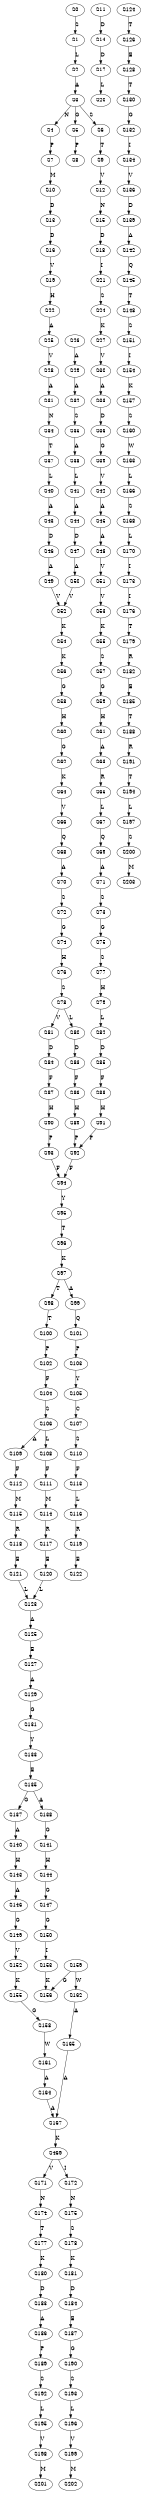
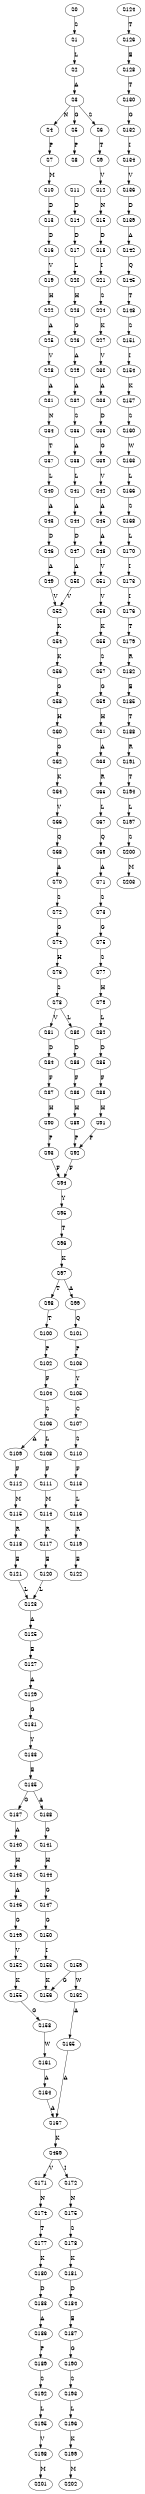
node "S23": added
edge "S196" -> "S199": label "V" -> "K"
